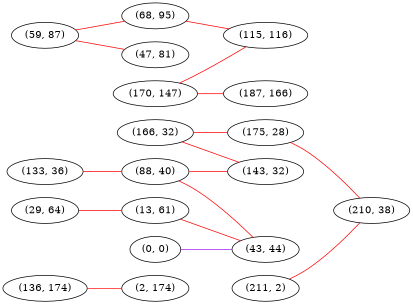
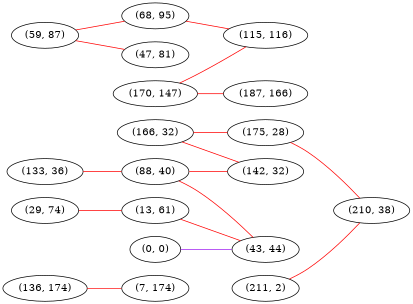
node "(143, 32)": label "(143, 32)" -> "(142, 32)"
node "(29, 64)": label "(29, 64)" -> "(29, 74)"
node "(2, 174)": label "(2, 174)" -> "(7, 174)"
